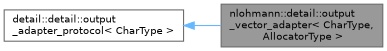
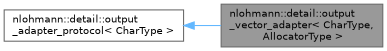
node "detail::detail::output _adapter_protocol< CharType >": label "detail::detail::output _adapter_protocol< CharType >" -> "nlohmann::detail::output _adapter_protocol< CharType >"
